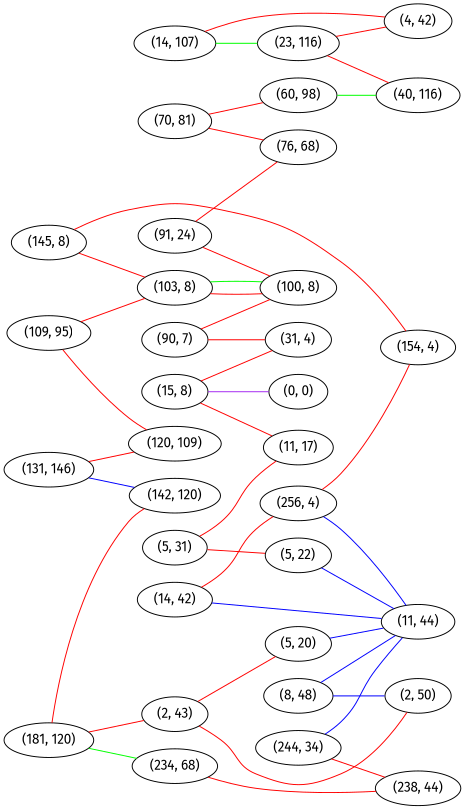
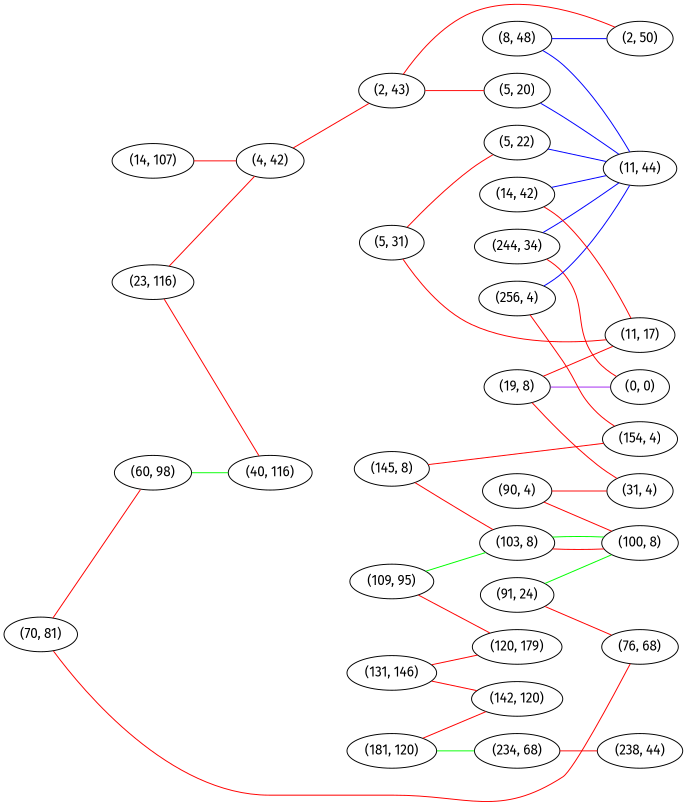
edge "(14, 107)" -- "(23, 116)": removed
edge "(91, 24)" -- "(100, 8)": color red -> green
edge "(103, 8)" -- "(109, 95)": color red -> green
node "(90, 7)": label "(90, 7)" -> "(90, 4)"
node "(15, 8)": label "(15, 8)" -> "(19, 8)"
node "(120, 109)": label "(120, 109)" -> "(120, 179)"
edge "(131, 146)" -- "(142, 120)": color blue -> red
edge "(256, 4)" -- "(14, 42)": now "(11, 17)" -- "(14, 42)"
edge "(2, 43)" -- "(181, 120)": now "(2, 43)" -- "(4, 42)"
edge "(244, 34)" -- "(238, 44)": now "(244, 34)" -- "(0, 0)"
